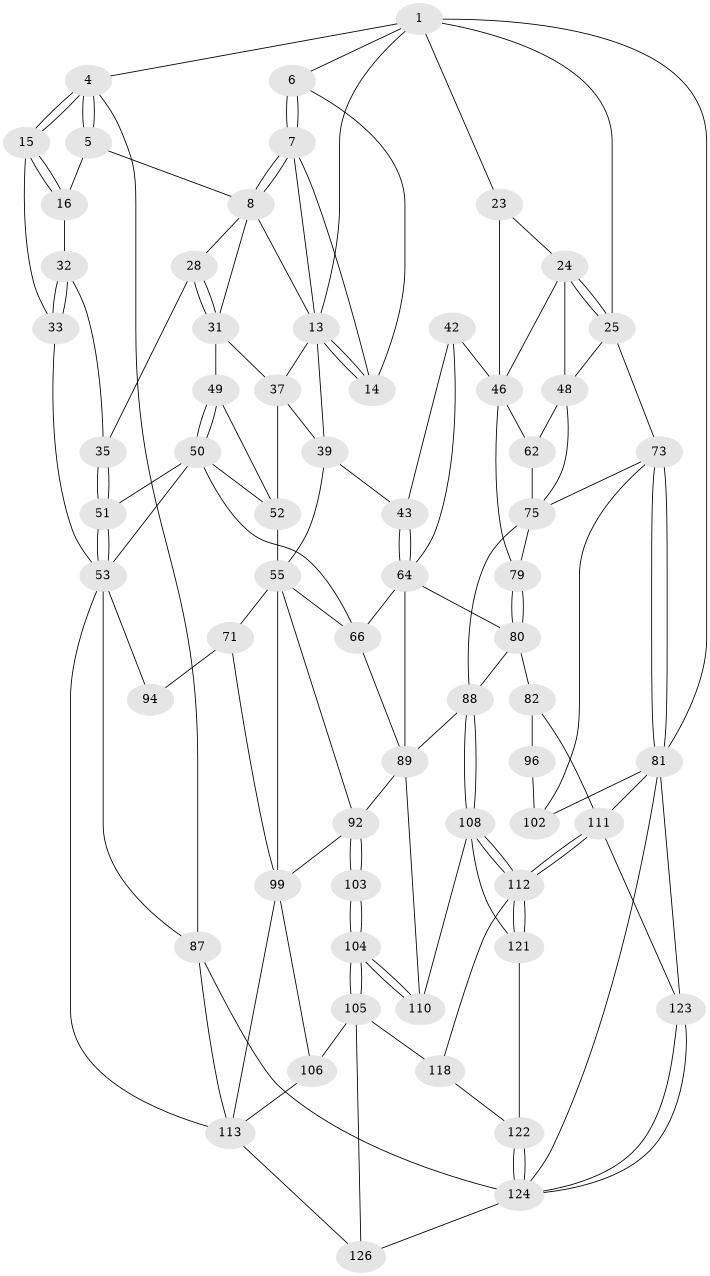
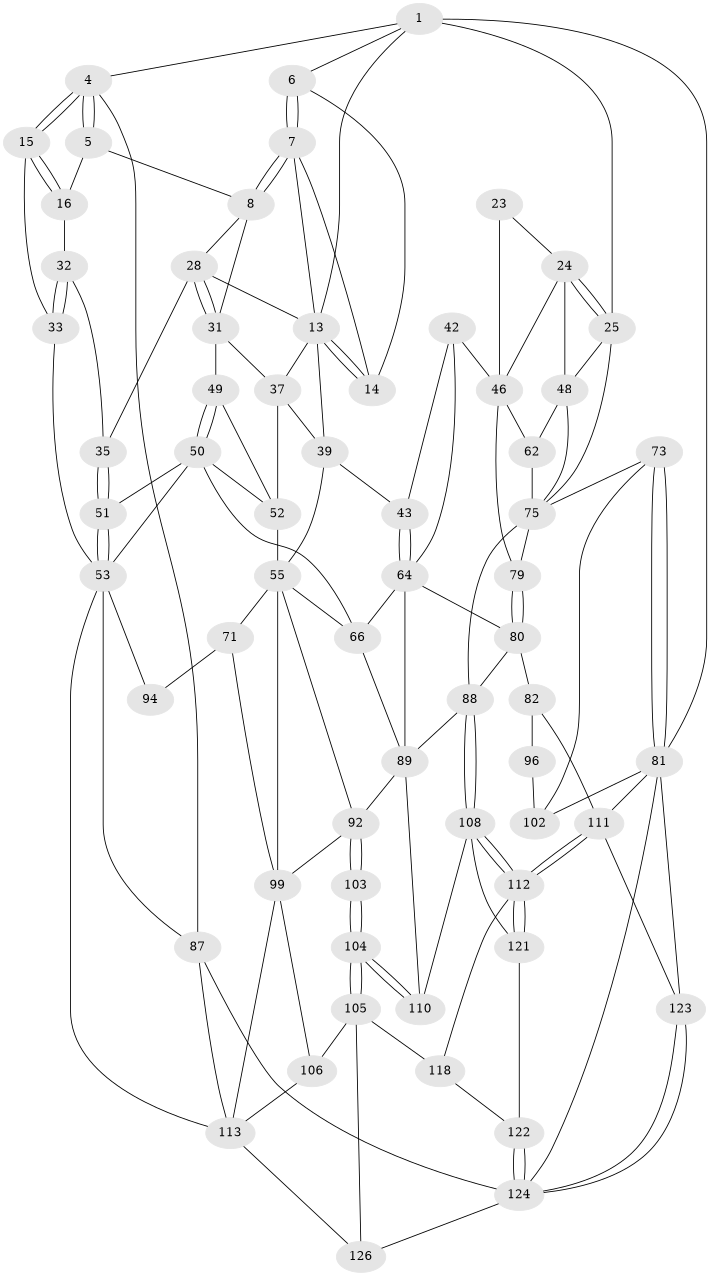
edge "1" -- "23": removed
edge "8" -- "13": now "28" -- "13"
edge "25" -- "73": now "25" -- "75"
